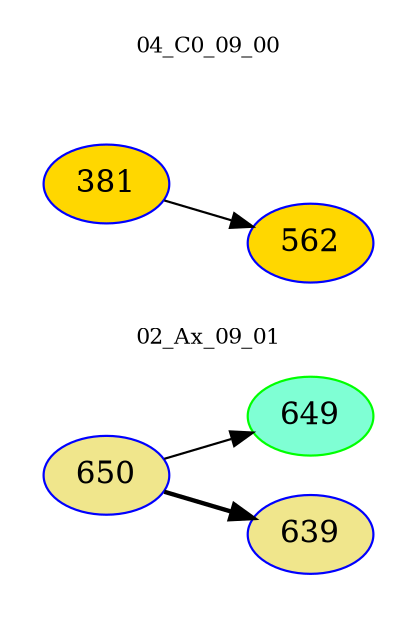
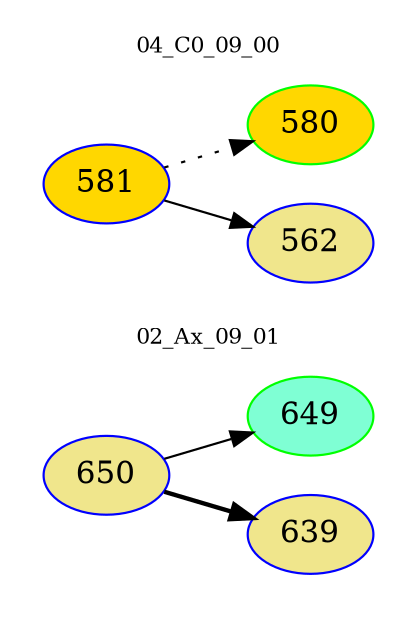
node "580": added
node "381": label "381" -> "581"
node "562": fillcolor gold -> khaki
